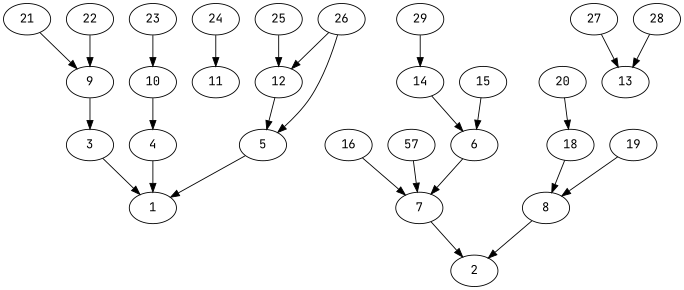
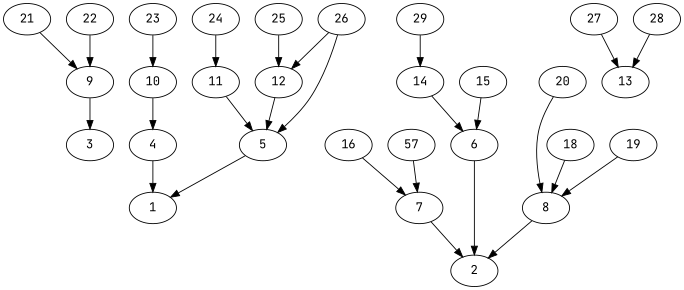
edge "20" -> "18": now "20" -> "8"
edge "11" -> "5": added
edge "3" -> "1": removed
edge "6" -> "7": now "6" -> "2"
